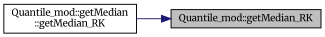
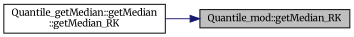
node "Quantile_mod::getMedian ::getMedian_RK": label "Quantile_mod::getMedian ::getMedian_RK" -> "Quantile_getMedian::getMedian ::getMedian_RK"
